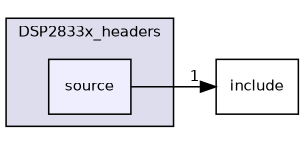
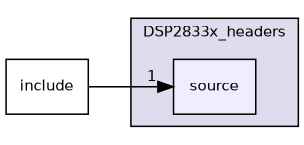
edge "source" -> "include": reversed
